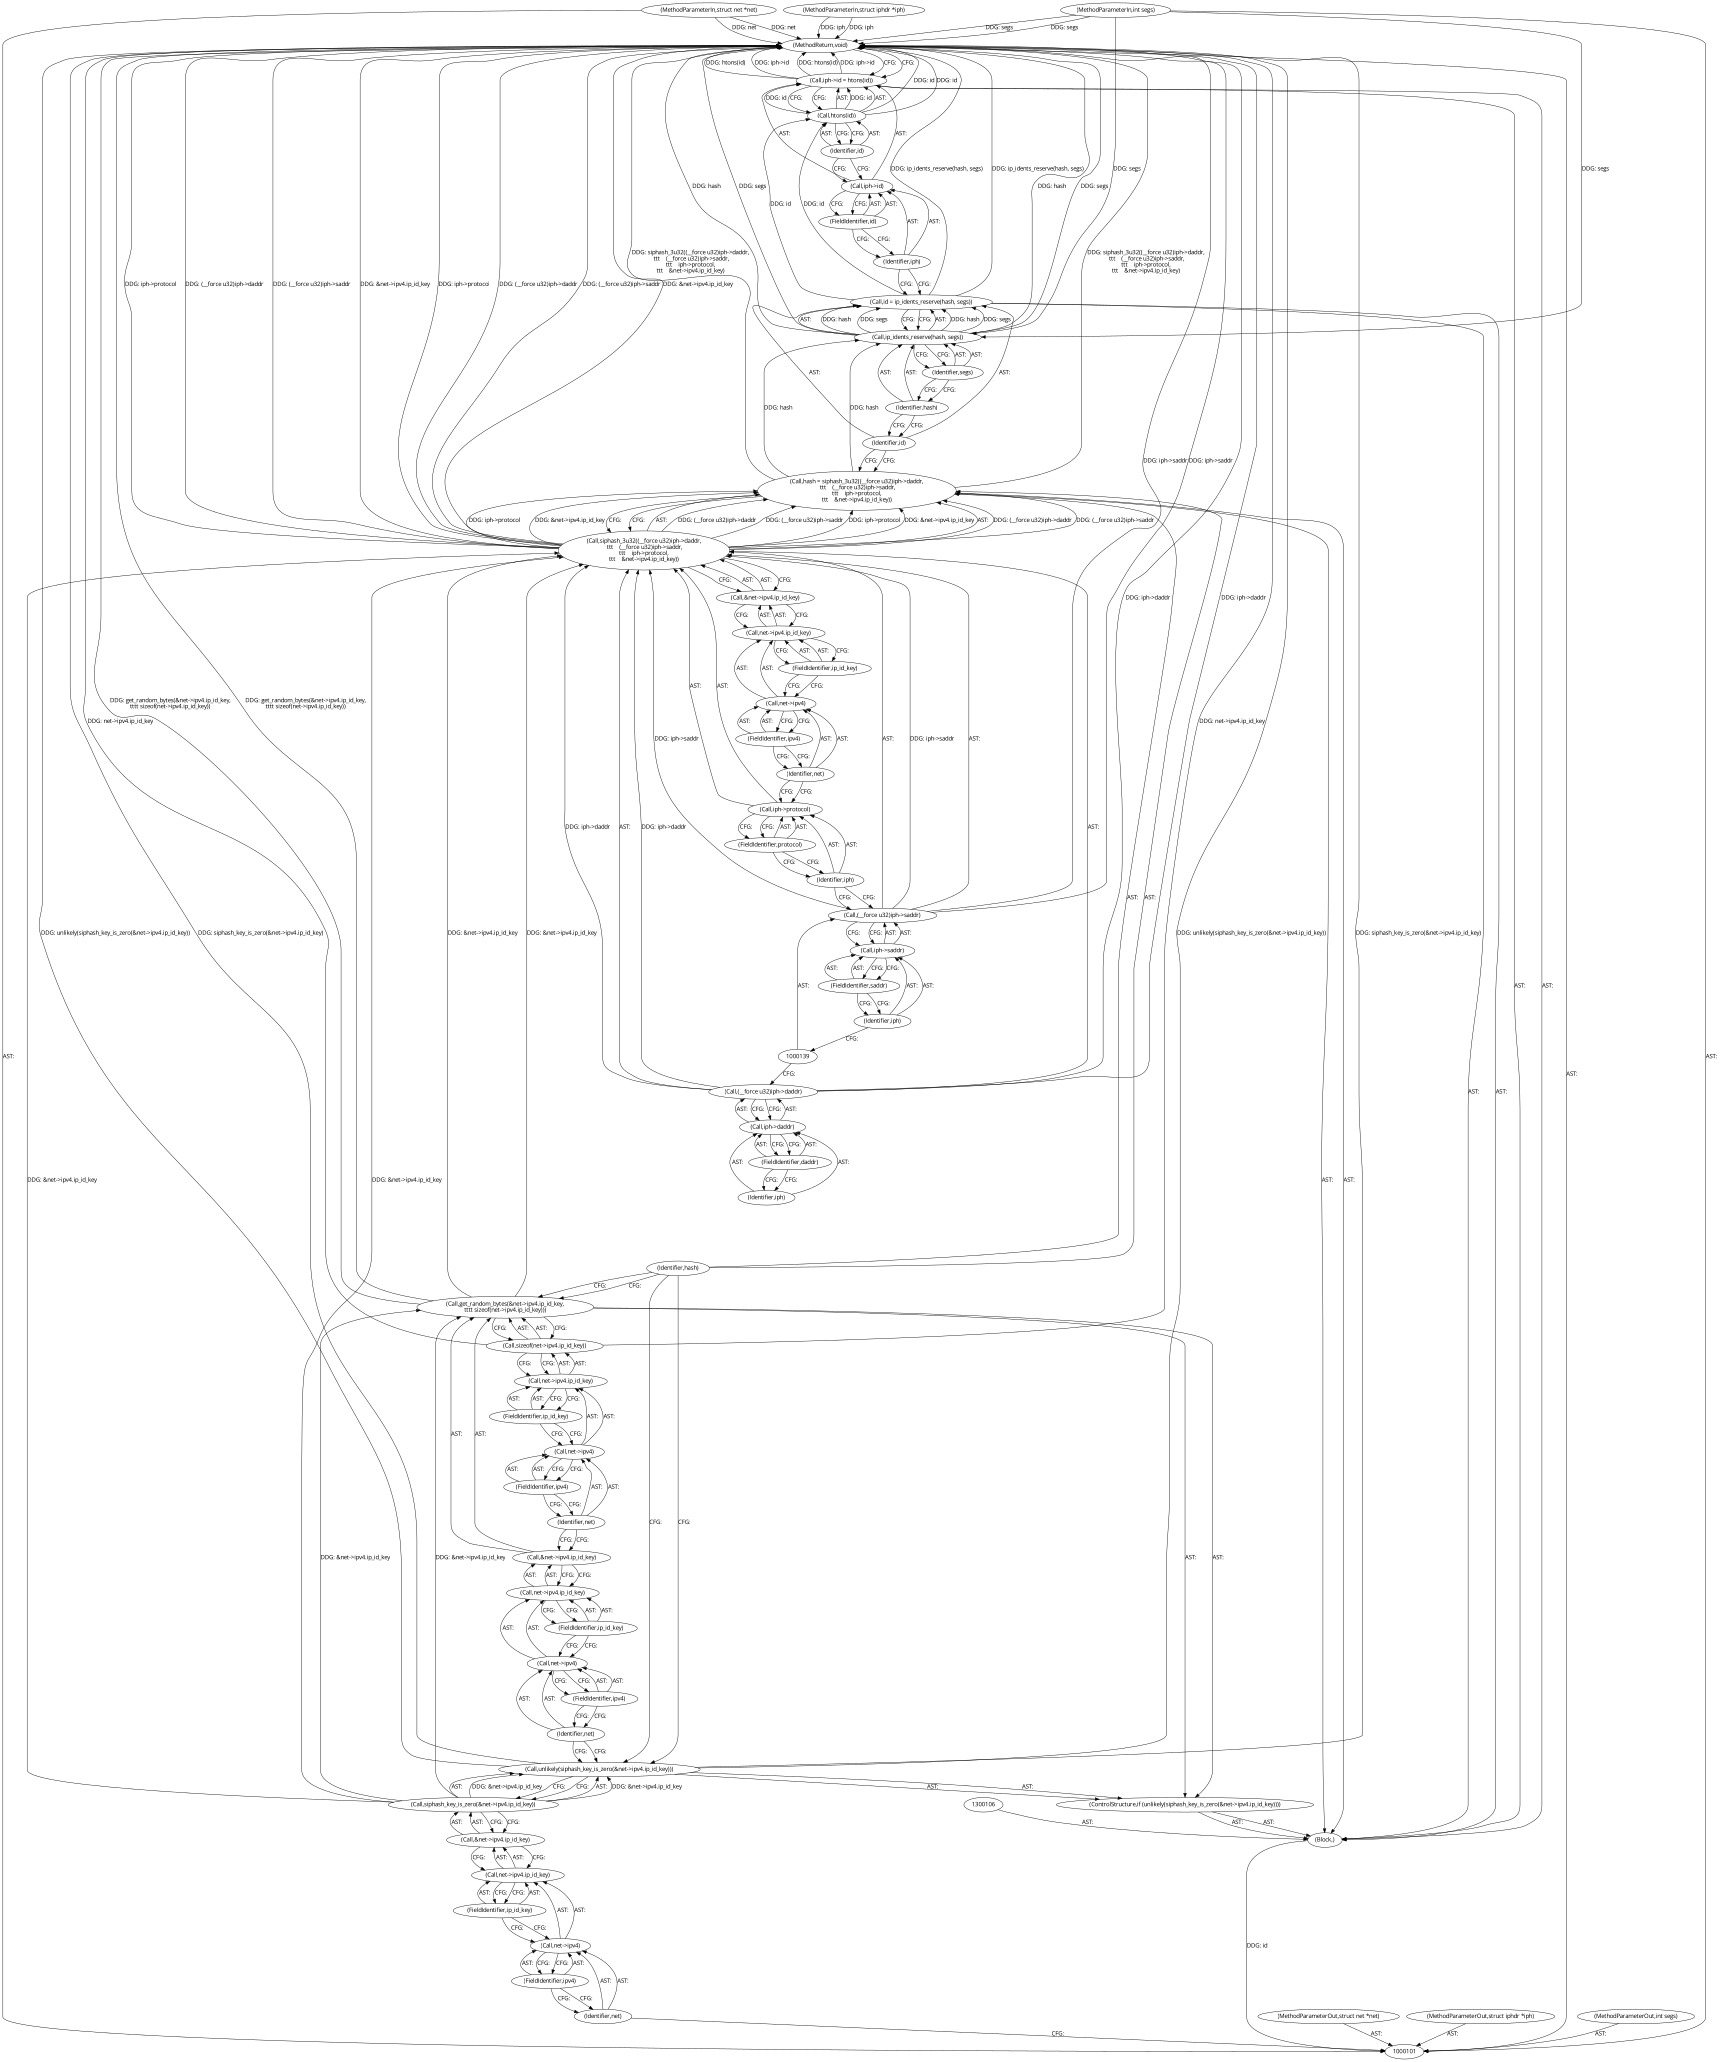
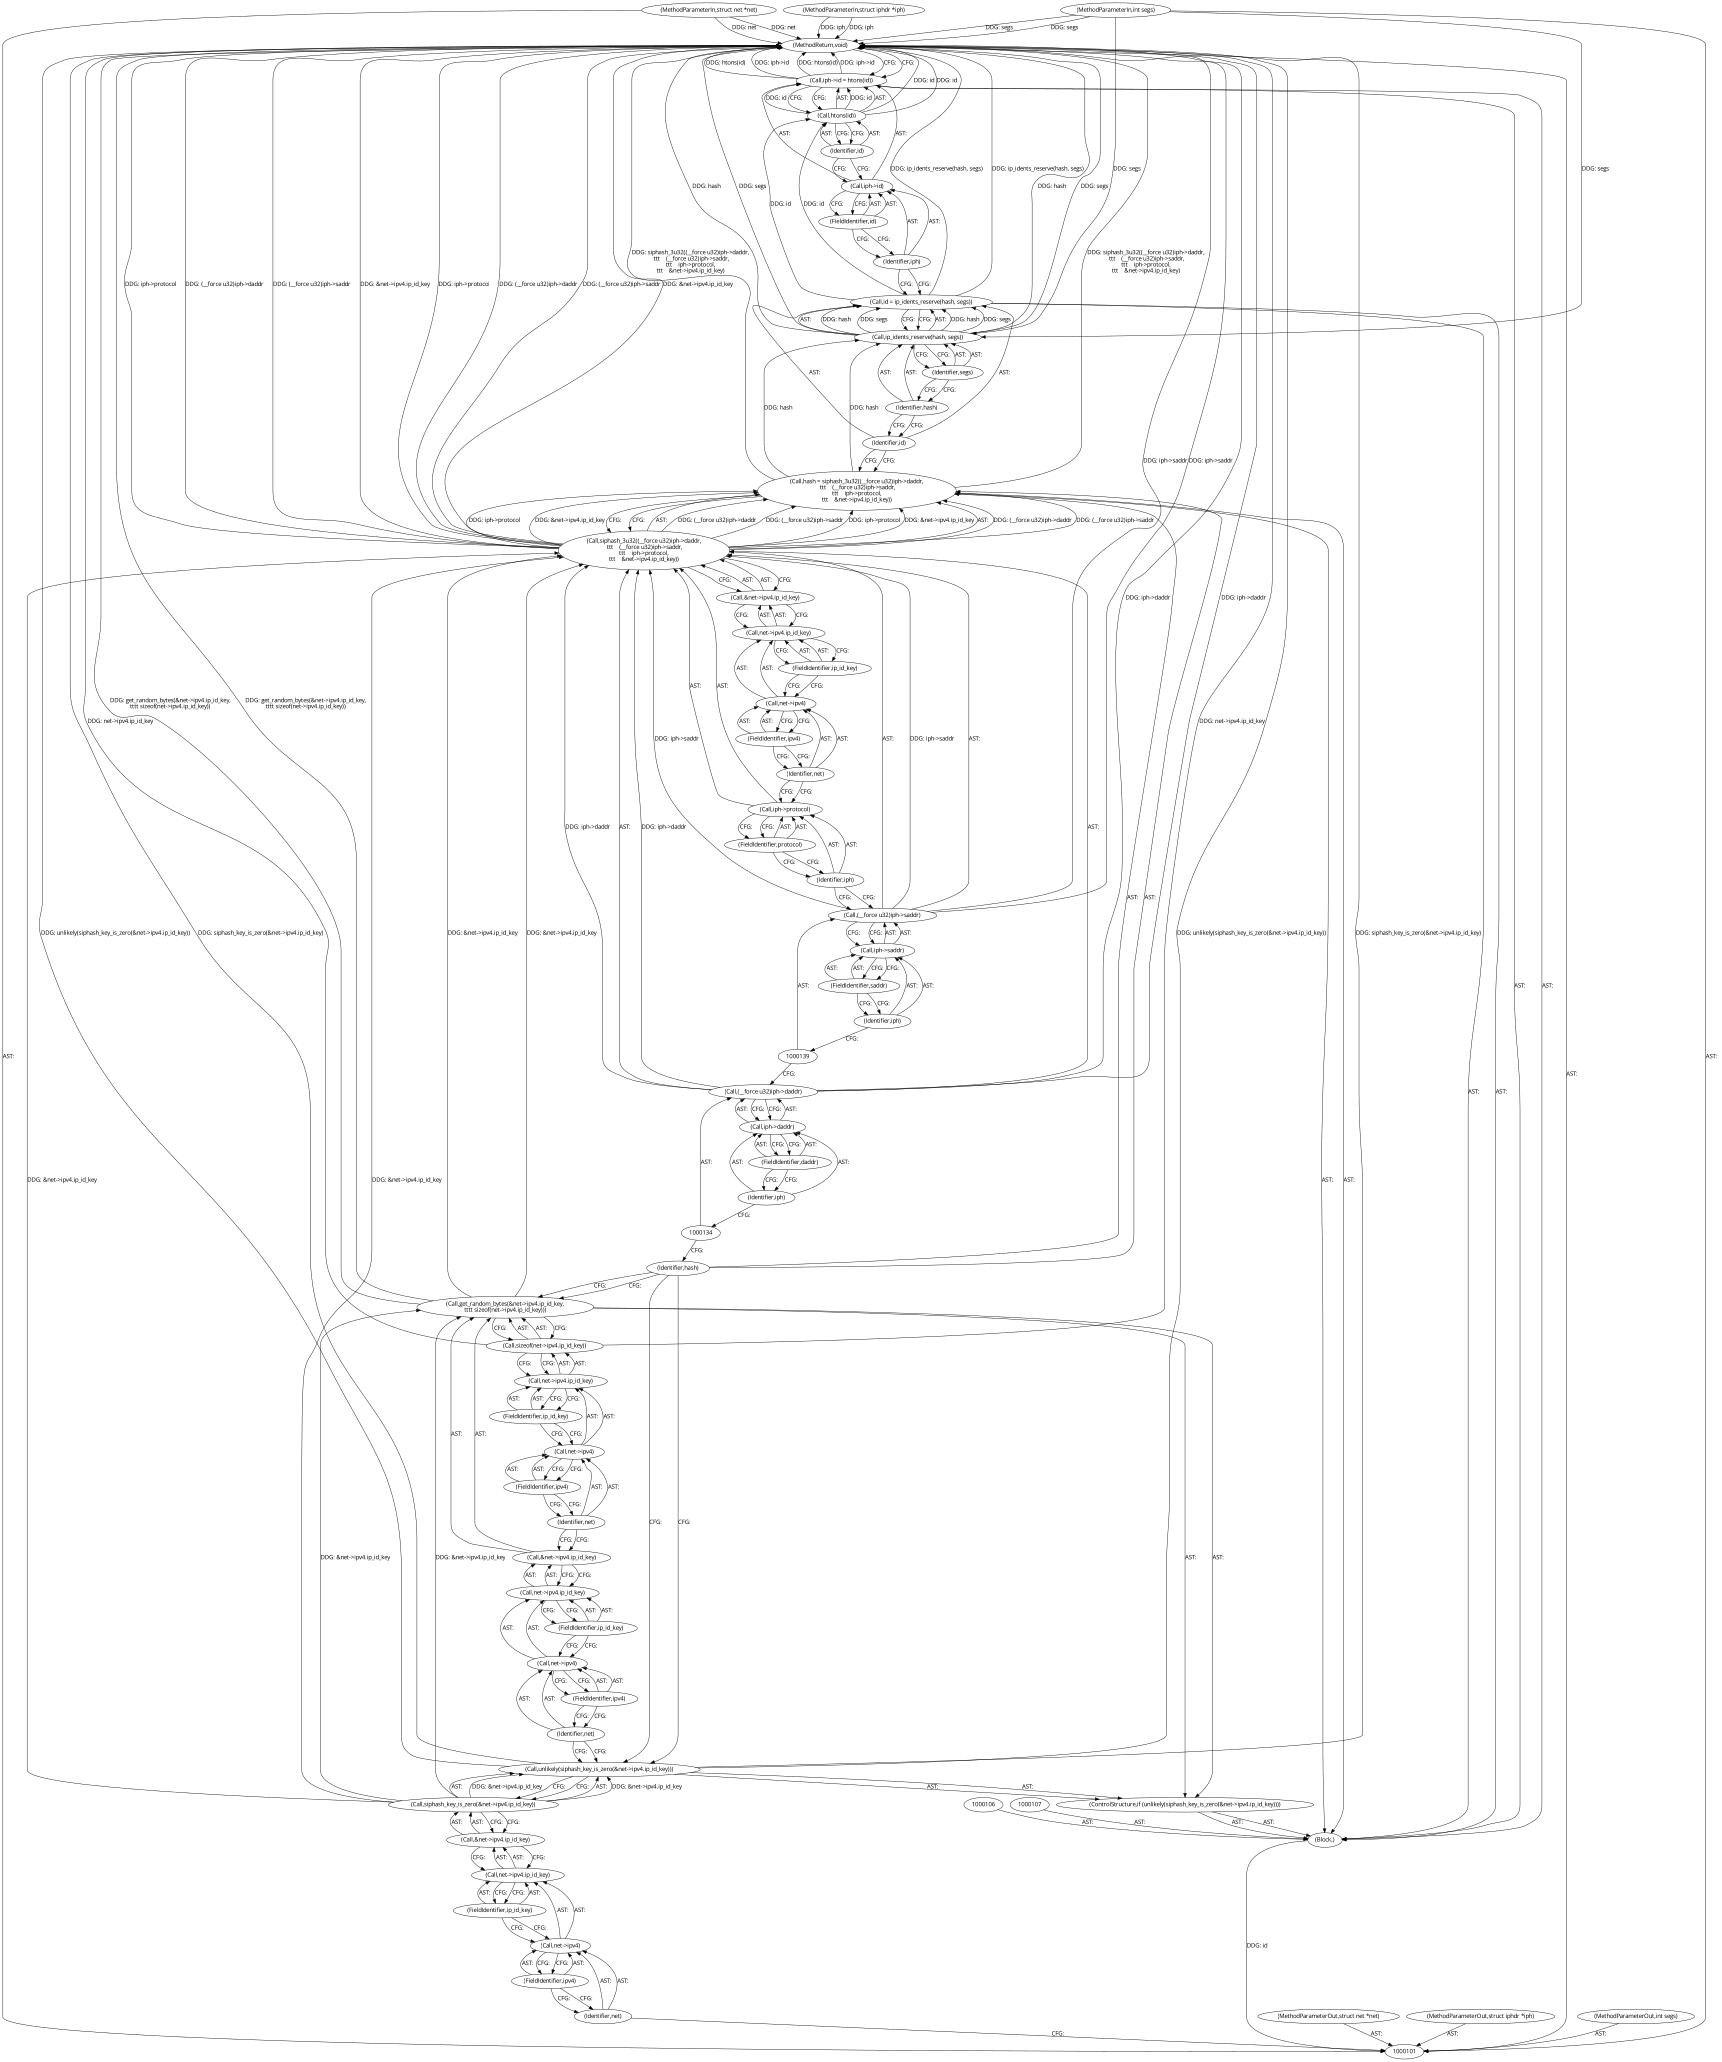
node "1000134": added
node "1300106": label "1300106" -> "1000106"
node "1000107": added
